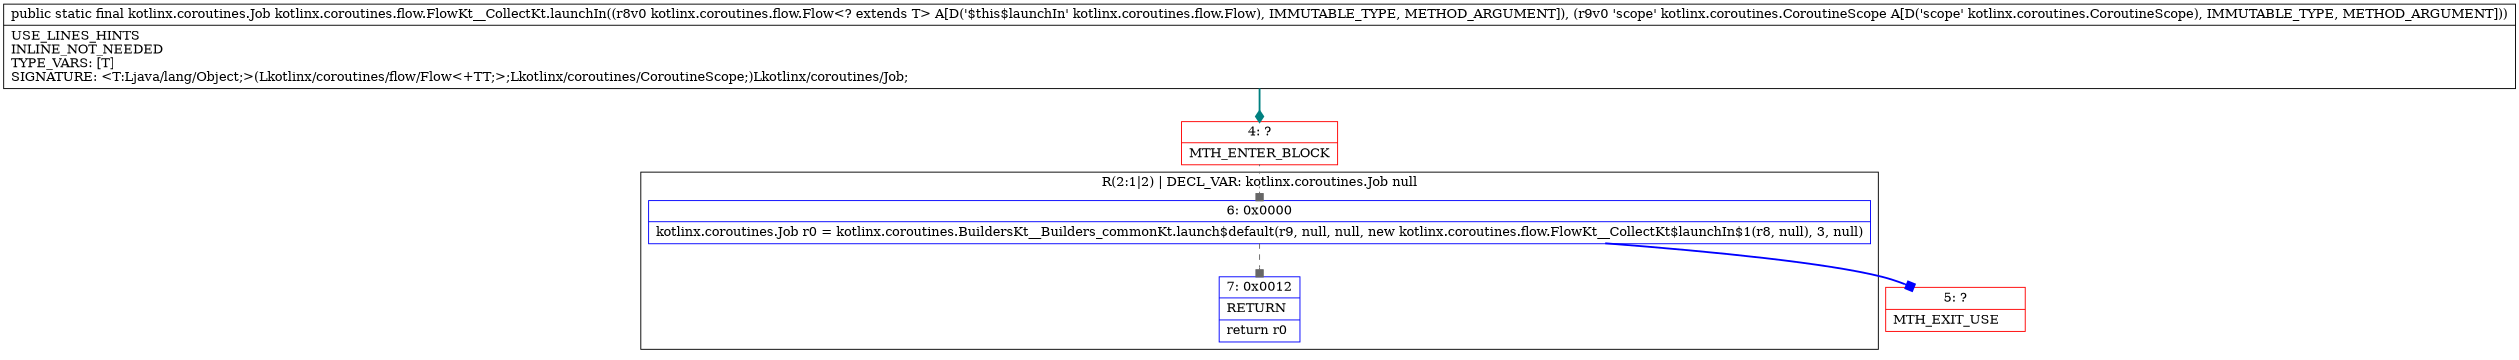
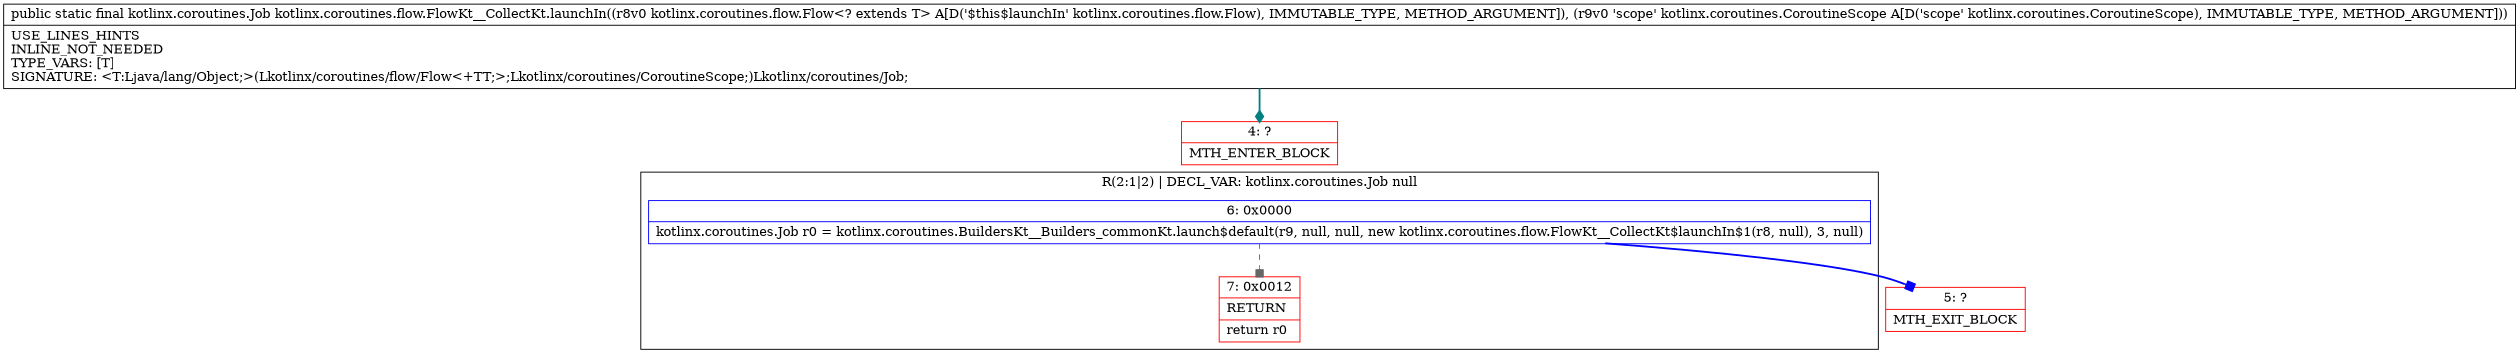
edge "4: ?" -> "6: 0x0000": removed
node "7: 0x0012": color blue -> red
node "5: ?": text "MTH_EXIT_USE" -> "MTH_EXIT_BLOCK"
